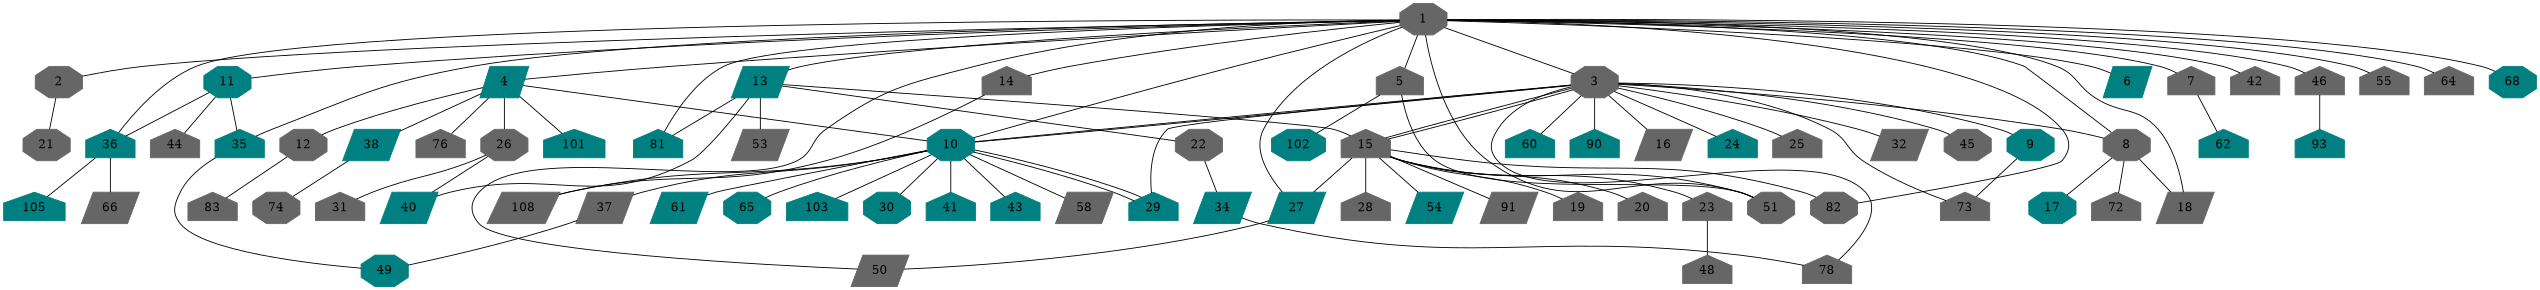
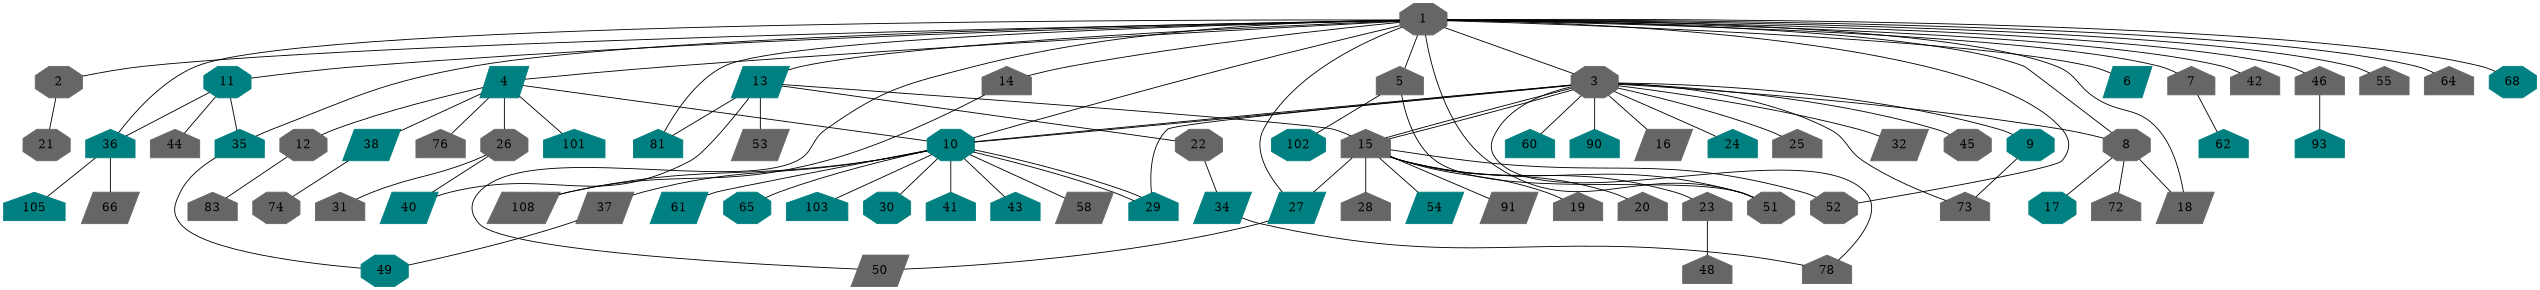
node "82": label "82" -> "52"
